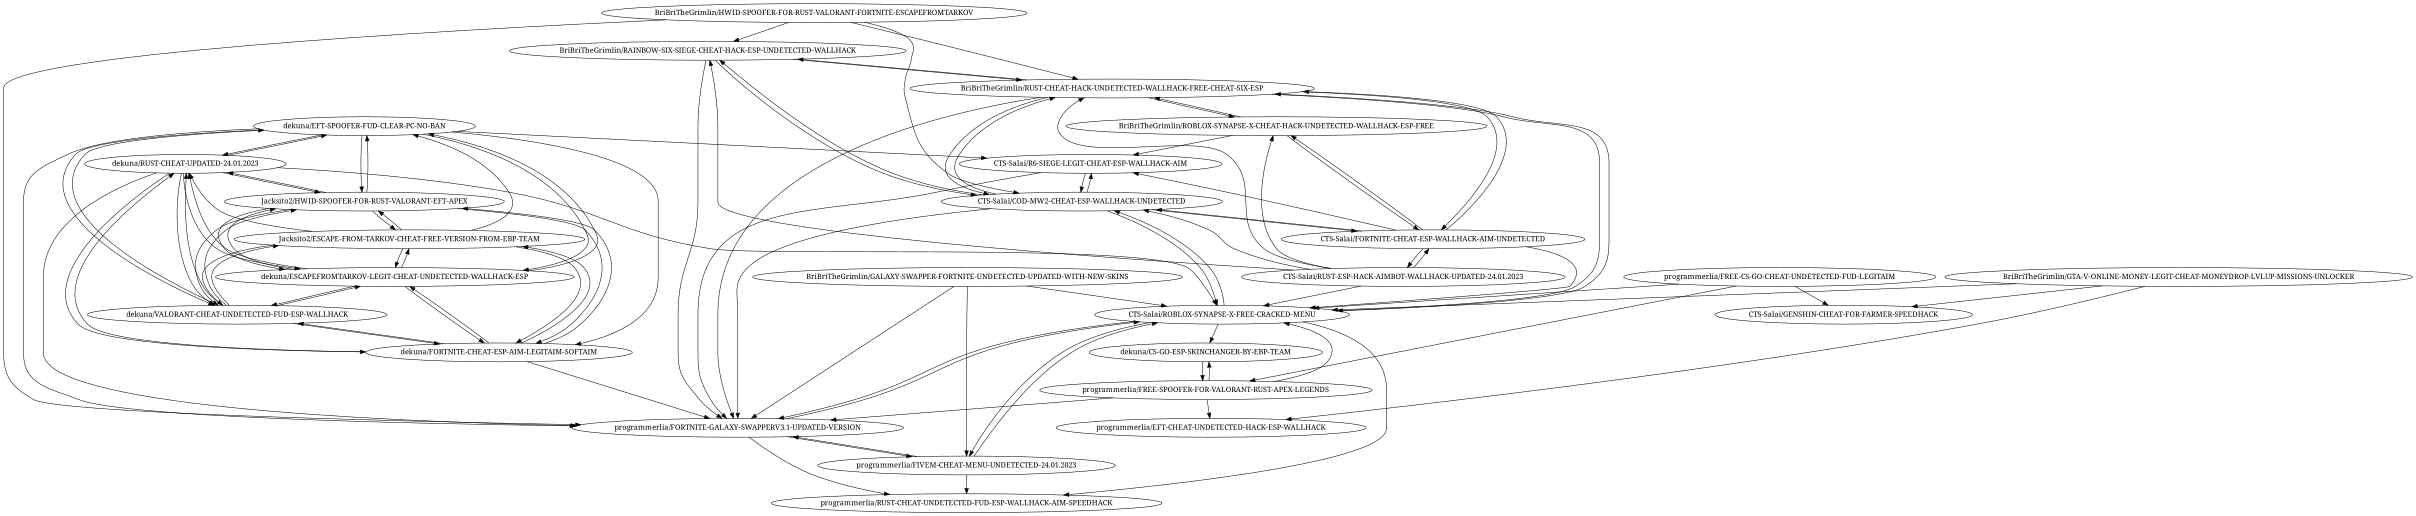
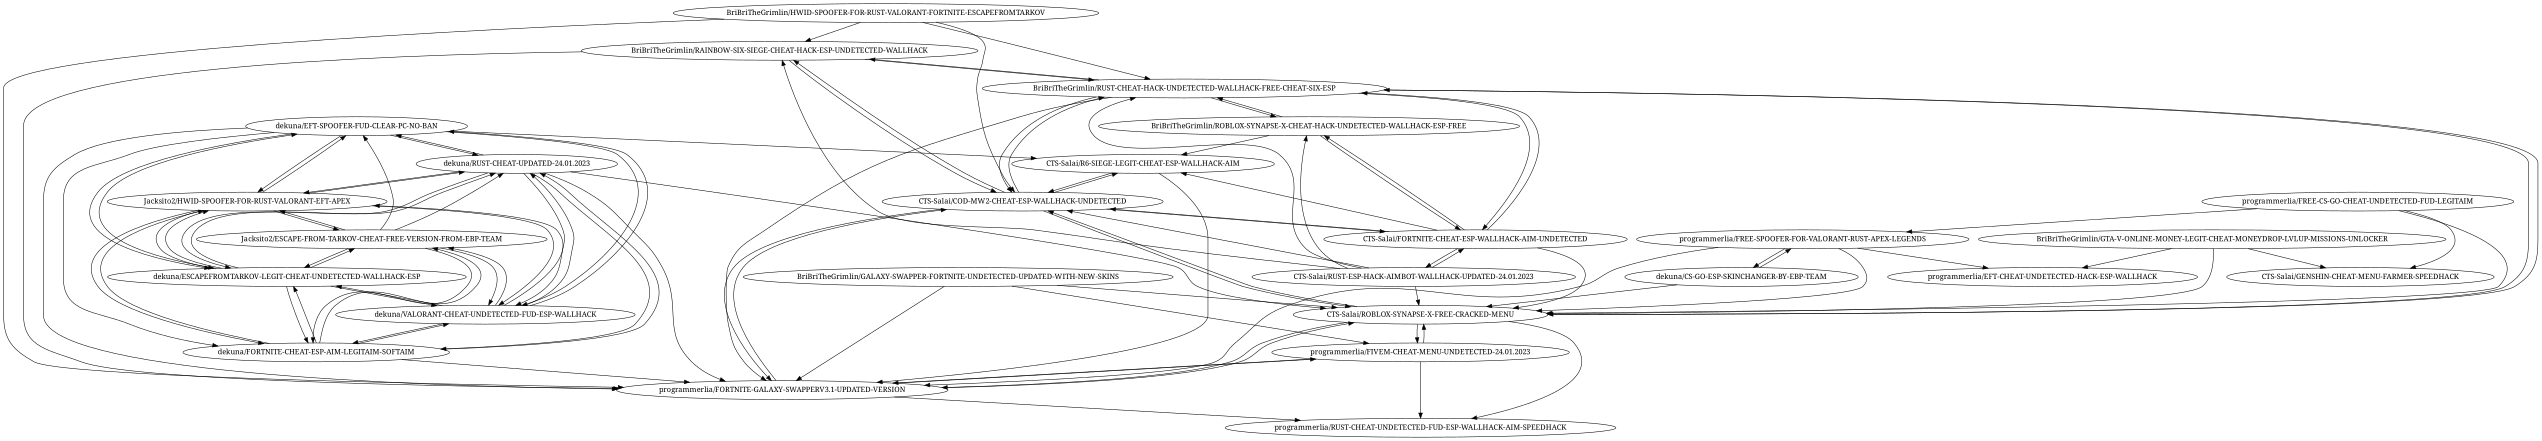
edge "programmerlia/FORTNITE-GALAXY-SWAPPERV3.1-UPDATED-VERSION" -> "CTS-Salai/COD-MW2-CHEAT-ESP-WALLHACK-UNDETECTED": added
node "CTS-Salai/GENSHIN-CHEAT-FOR-FARMER-SPEEDHACK": label "CTS-Salai/GENSHIN-CHEAT-FOR-FARMER-SPEEDHACK" -> "CTS-Salai/GENSHIN-CHEAT-MENU-FARMER-SPEEDHACK"
edge "CTS-Salai/ROBLOX-SYNAPSE-X-FREE-CRACKED-MENU" -> "dekuna/CS-GO-ESP-SKINCHANGER-BY-EBP-TEAM": reversed
